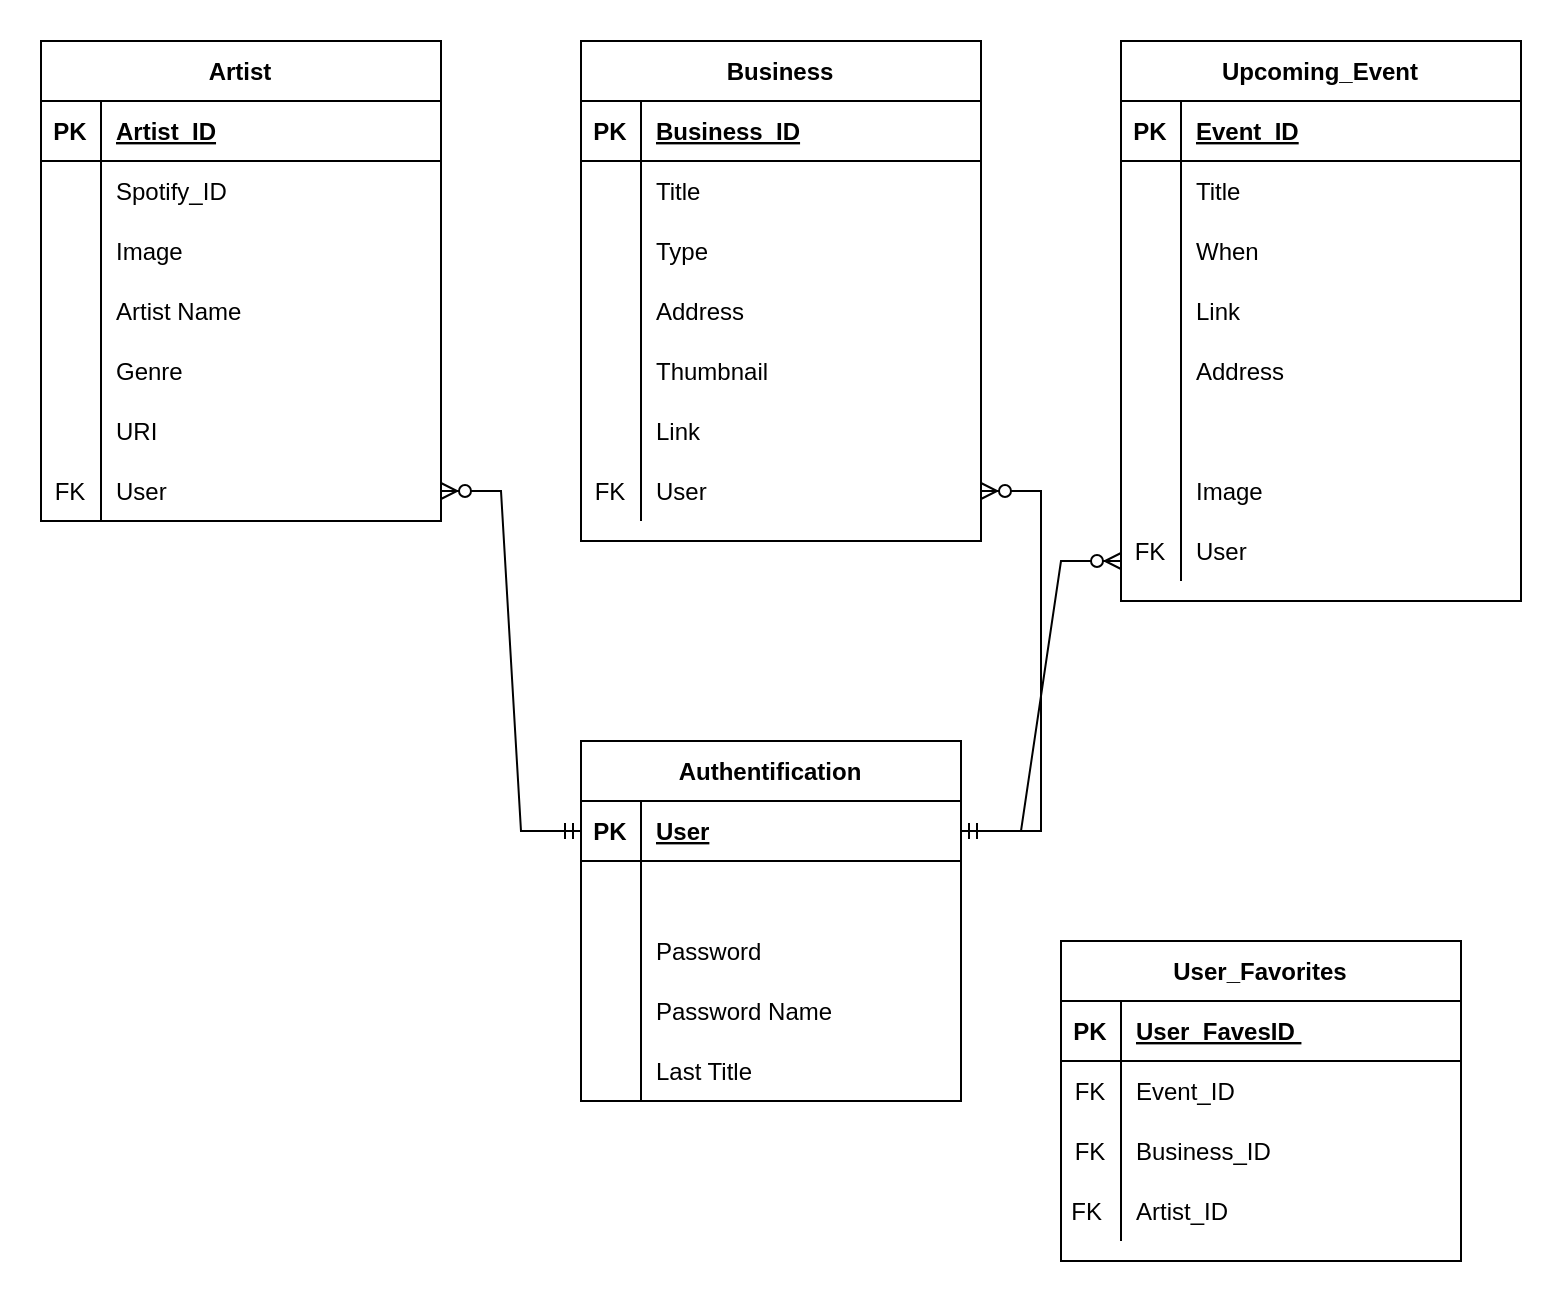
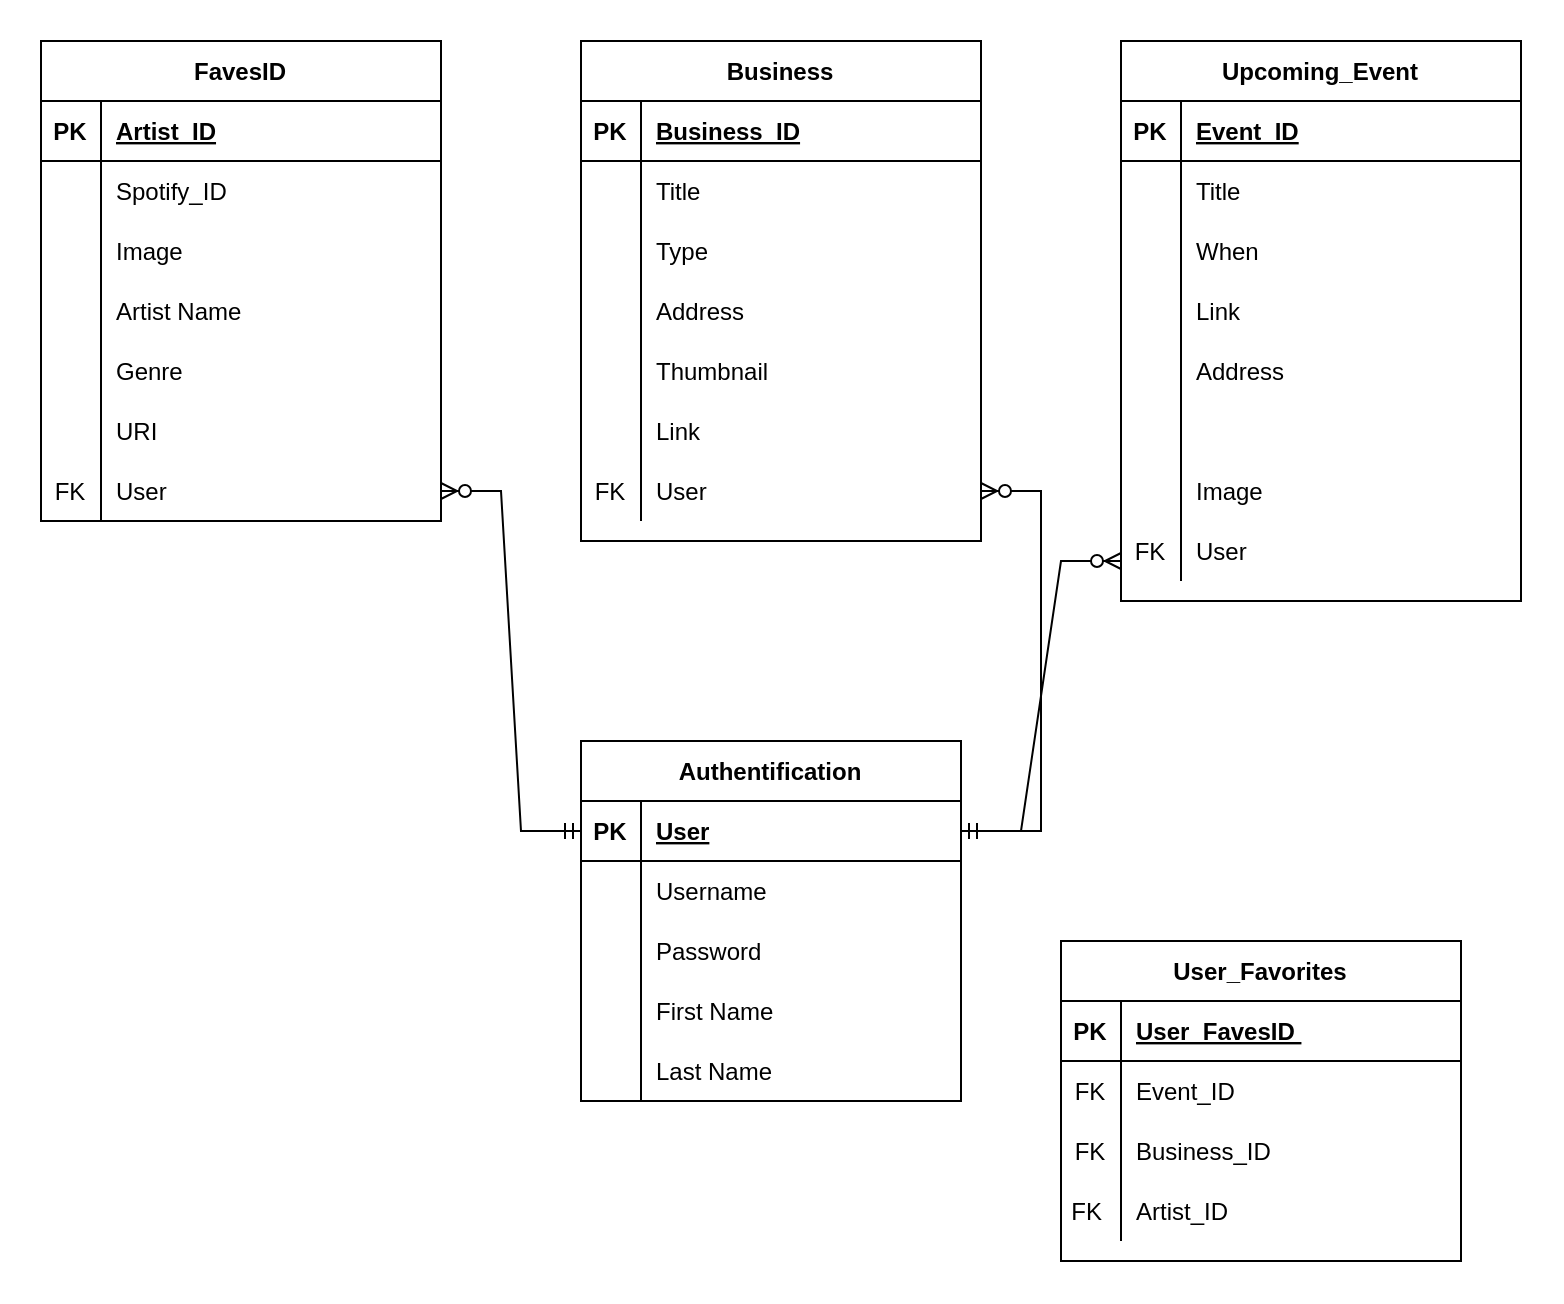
node "Artist": label "Artist" -> "FavesID"
node "Username": added
node "Password Name": label "Password Name" -> "First Name"
node "Last Title": label "Last Title" -> "Last Name"
